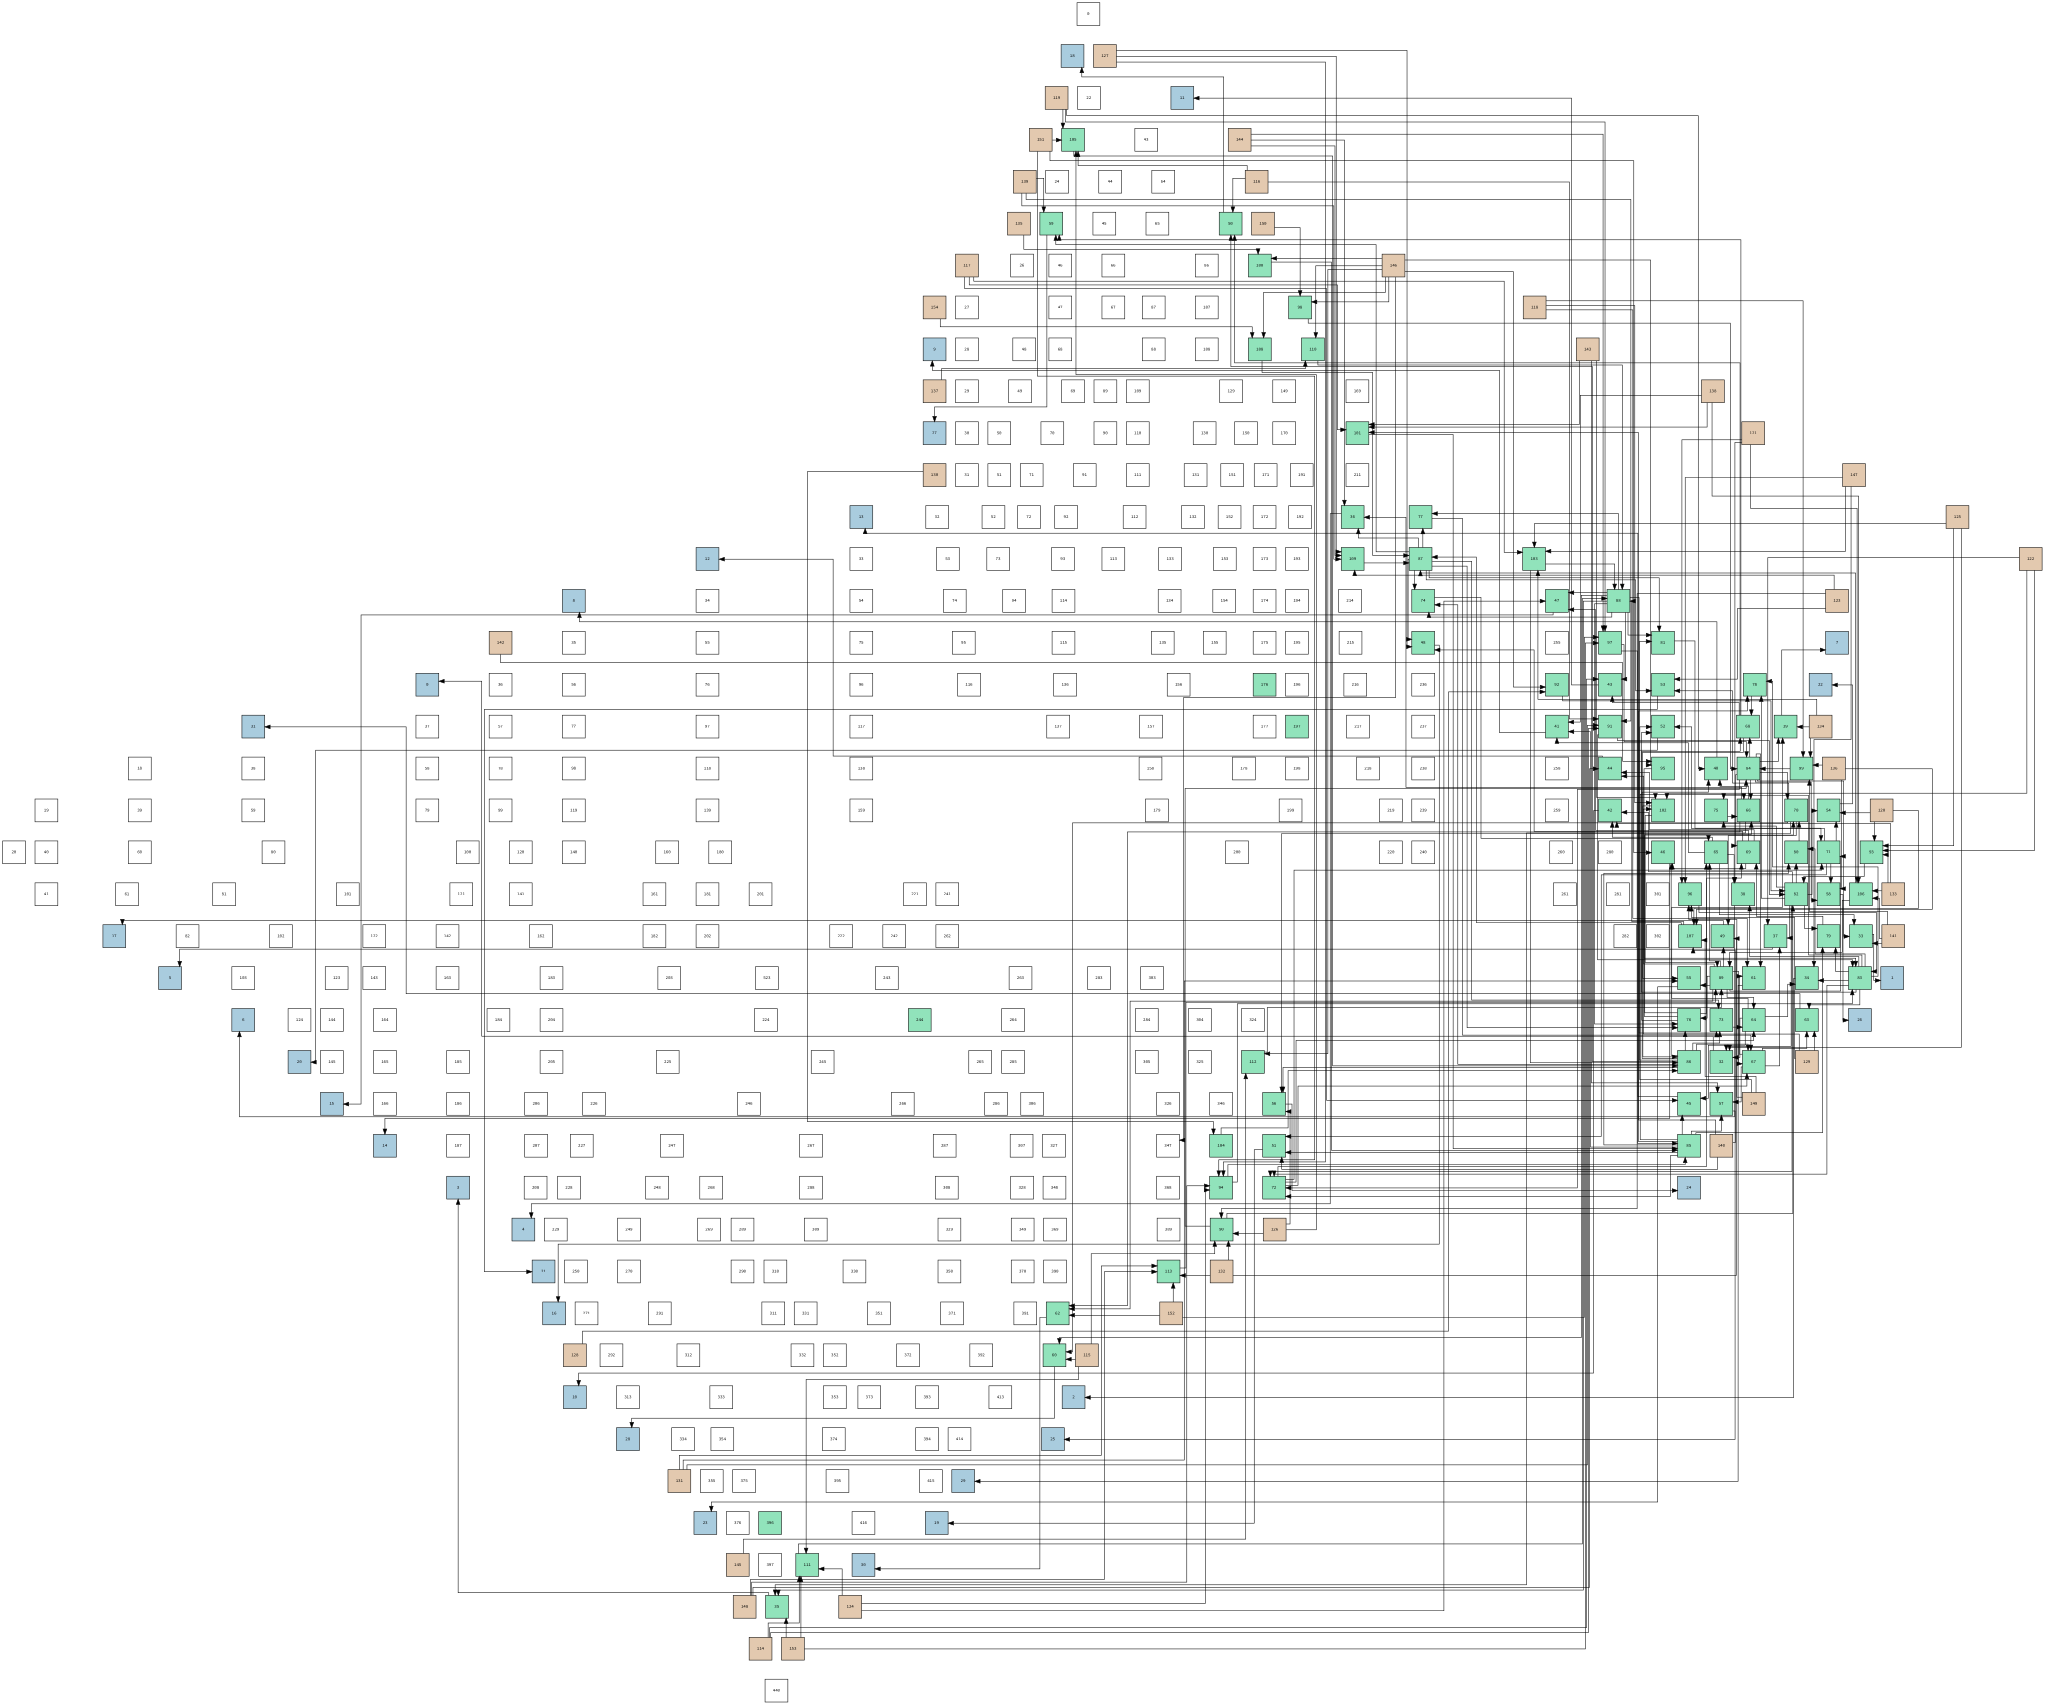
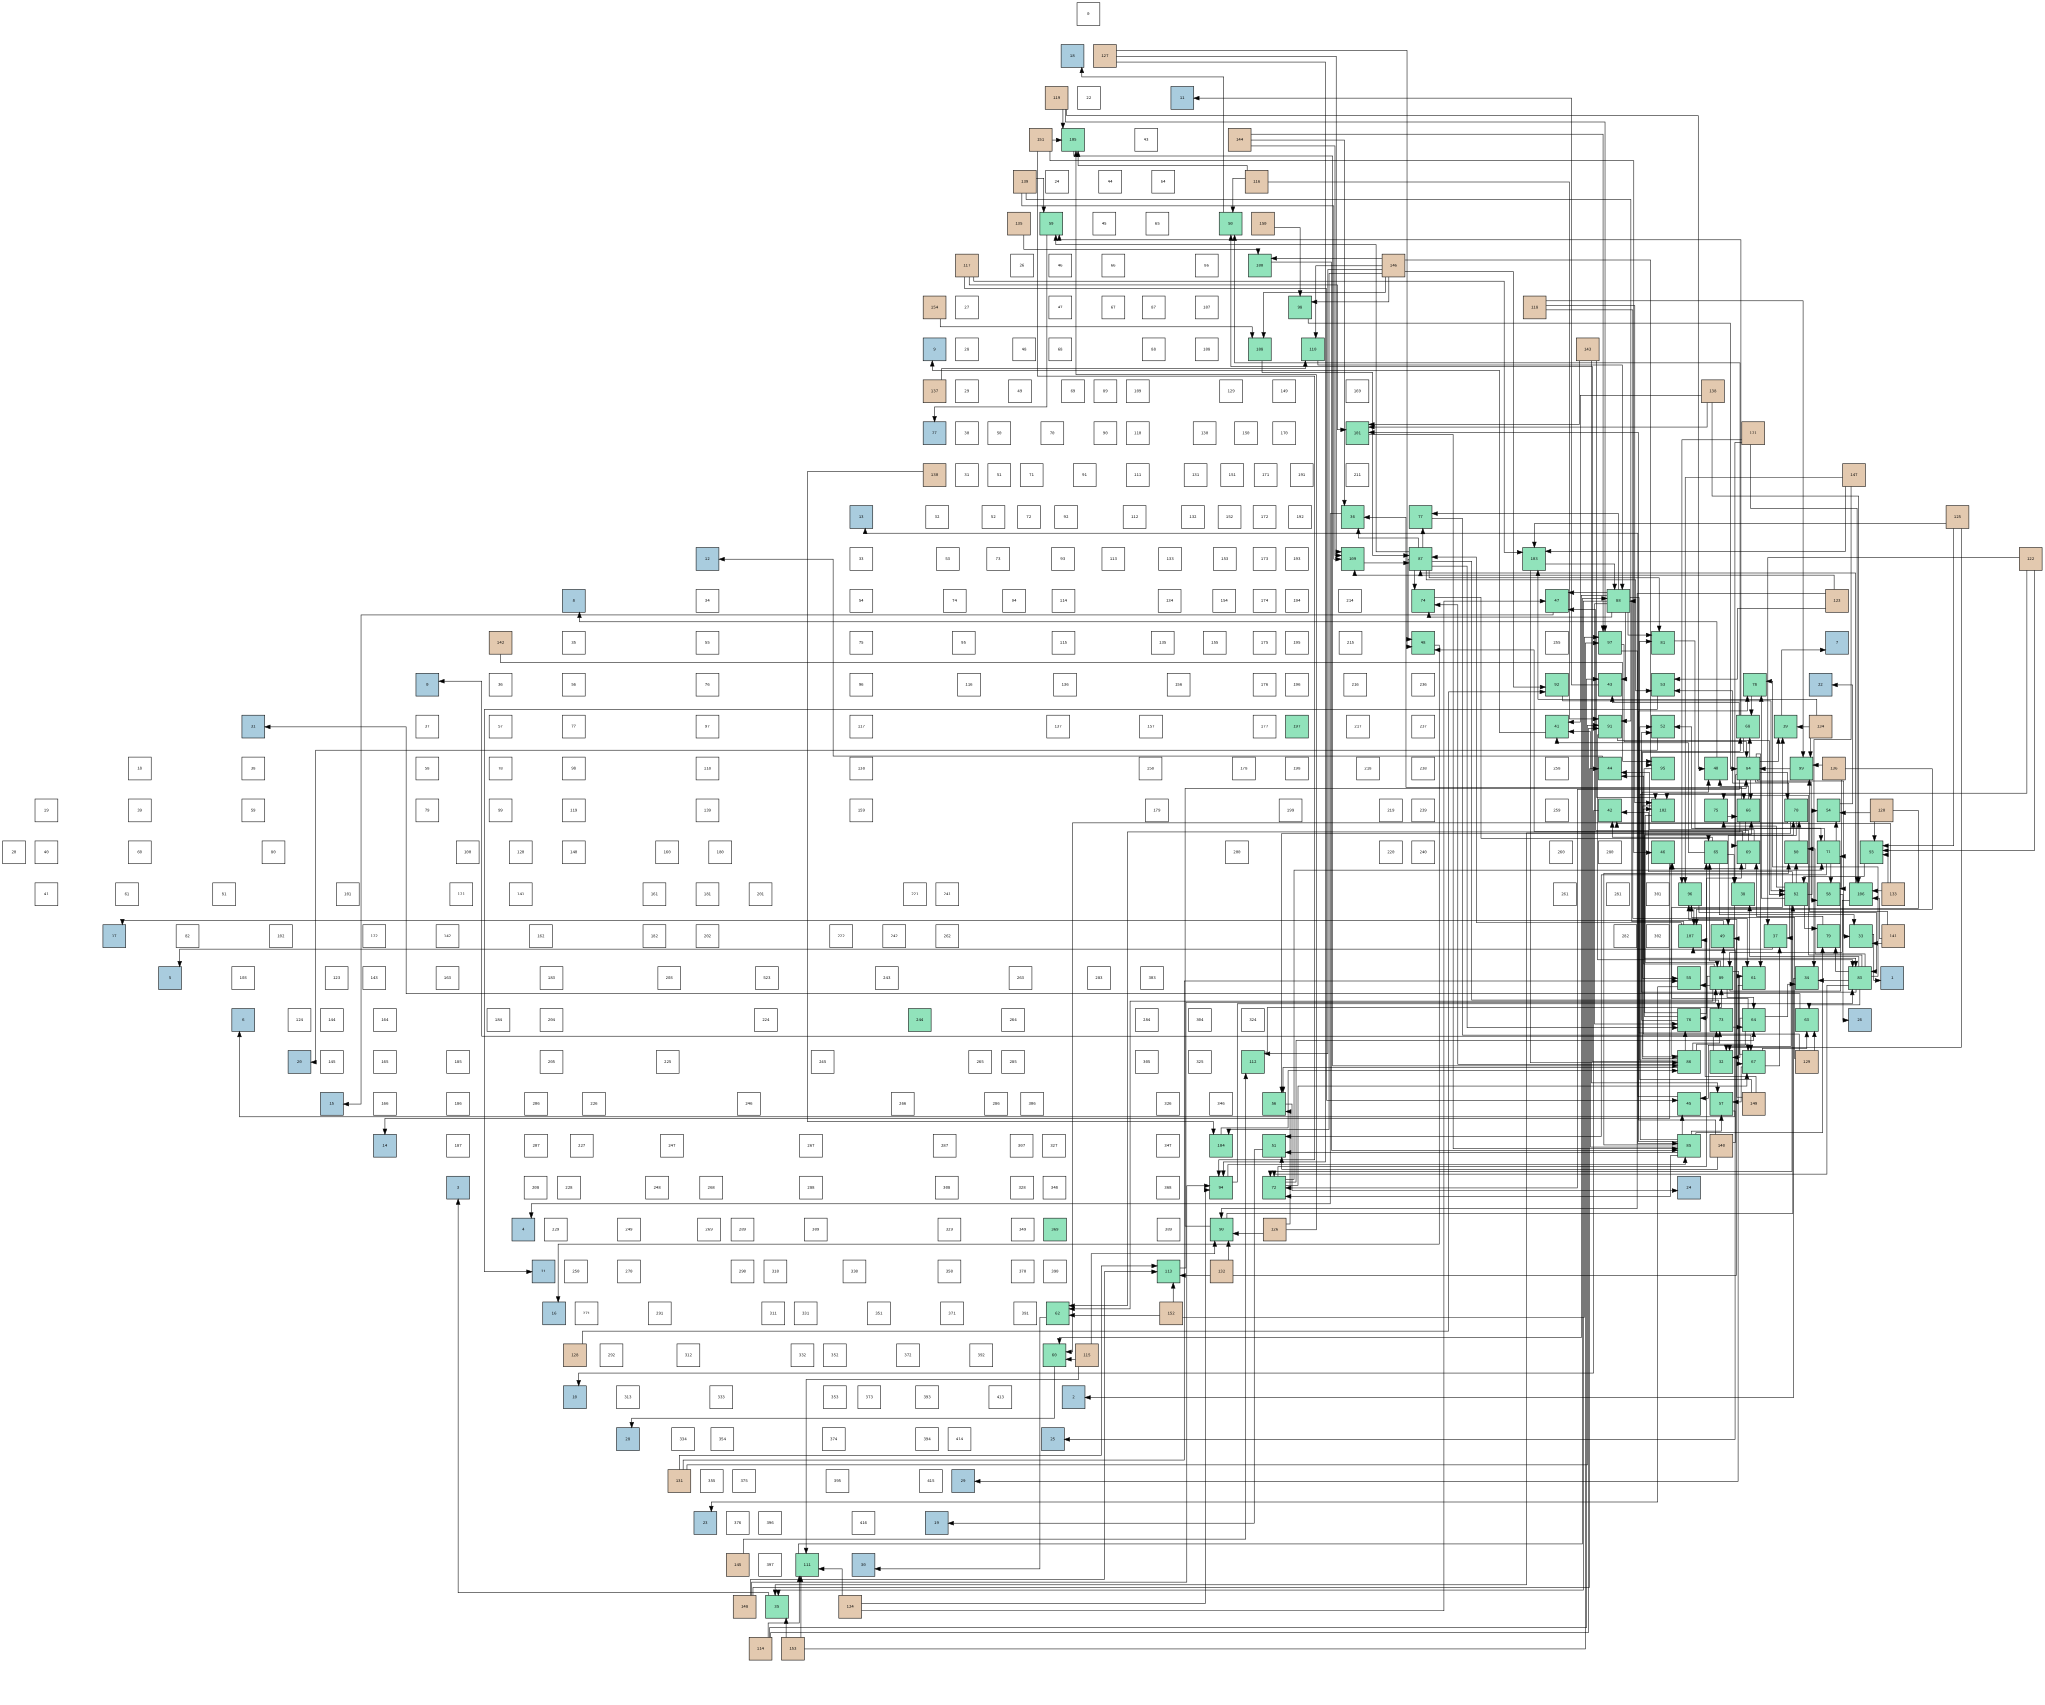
node "176": fillcolor #91e3bb -> #ffffff
edge "146" -> "347": now "146" -> "104"
node "369": fillcolor #ffffff -> #91e3bb
node "396": fillcolor #91e3bb -> #ffffff
node "440": removed
